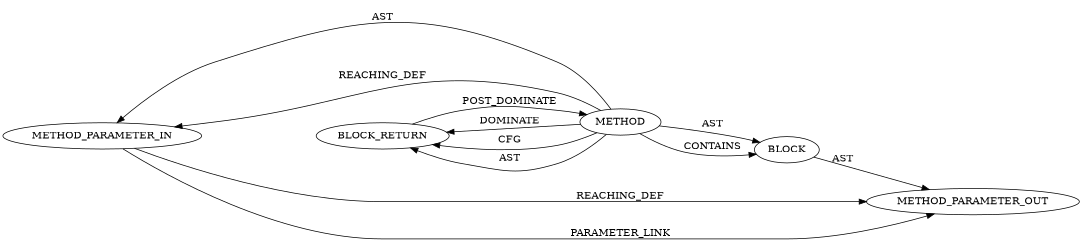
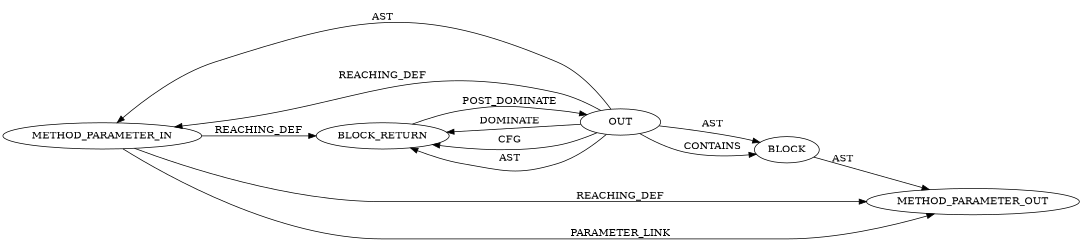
node "METHOD": label "METHOD" -> "OUT"
edge "METHOD_PARAMETER_IN" -> "BLOCK_RETURN": added, label "REACHING_DEF"
